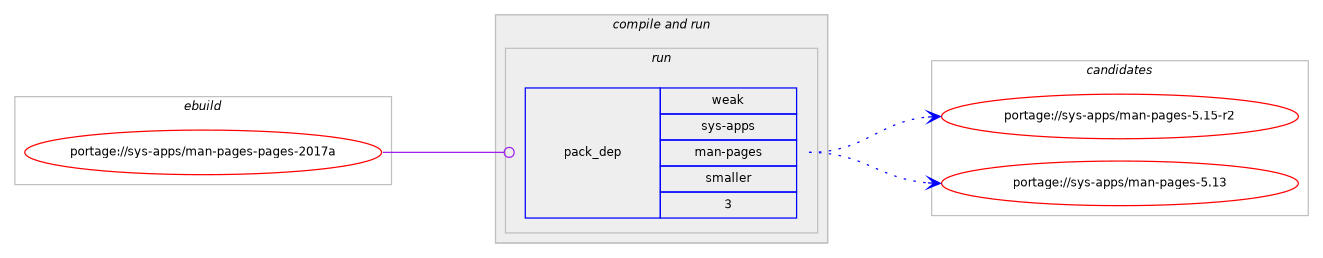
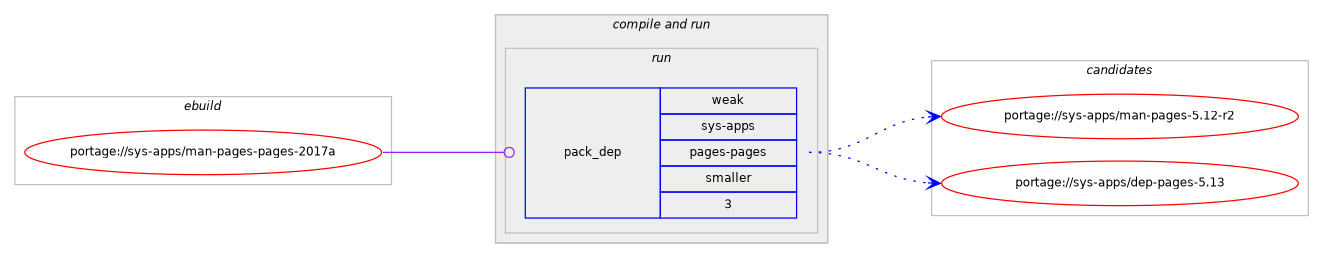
node "portage://sys-apps/man-pages-5.15-r2": label "portage://sys-apps/man-pages-5.15-r2" -> "portage://sys-apps/man-pages-5.12-r2"
node "pack_dep": text "man-pages" -> "pages-pages"
node "portage://sys-apps/man-pages-5.13": label "portage://sys-apps/man-pages-5.13" -> "portage://sys-apps/dep-pages-5.13"
